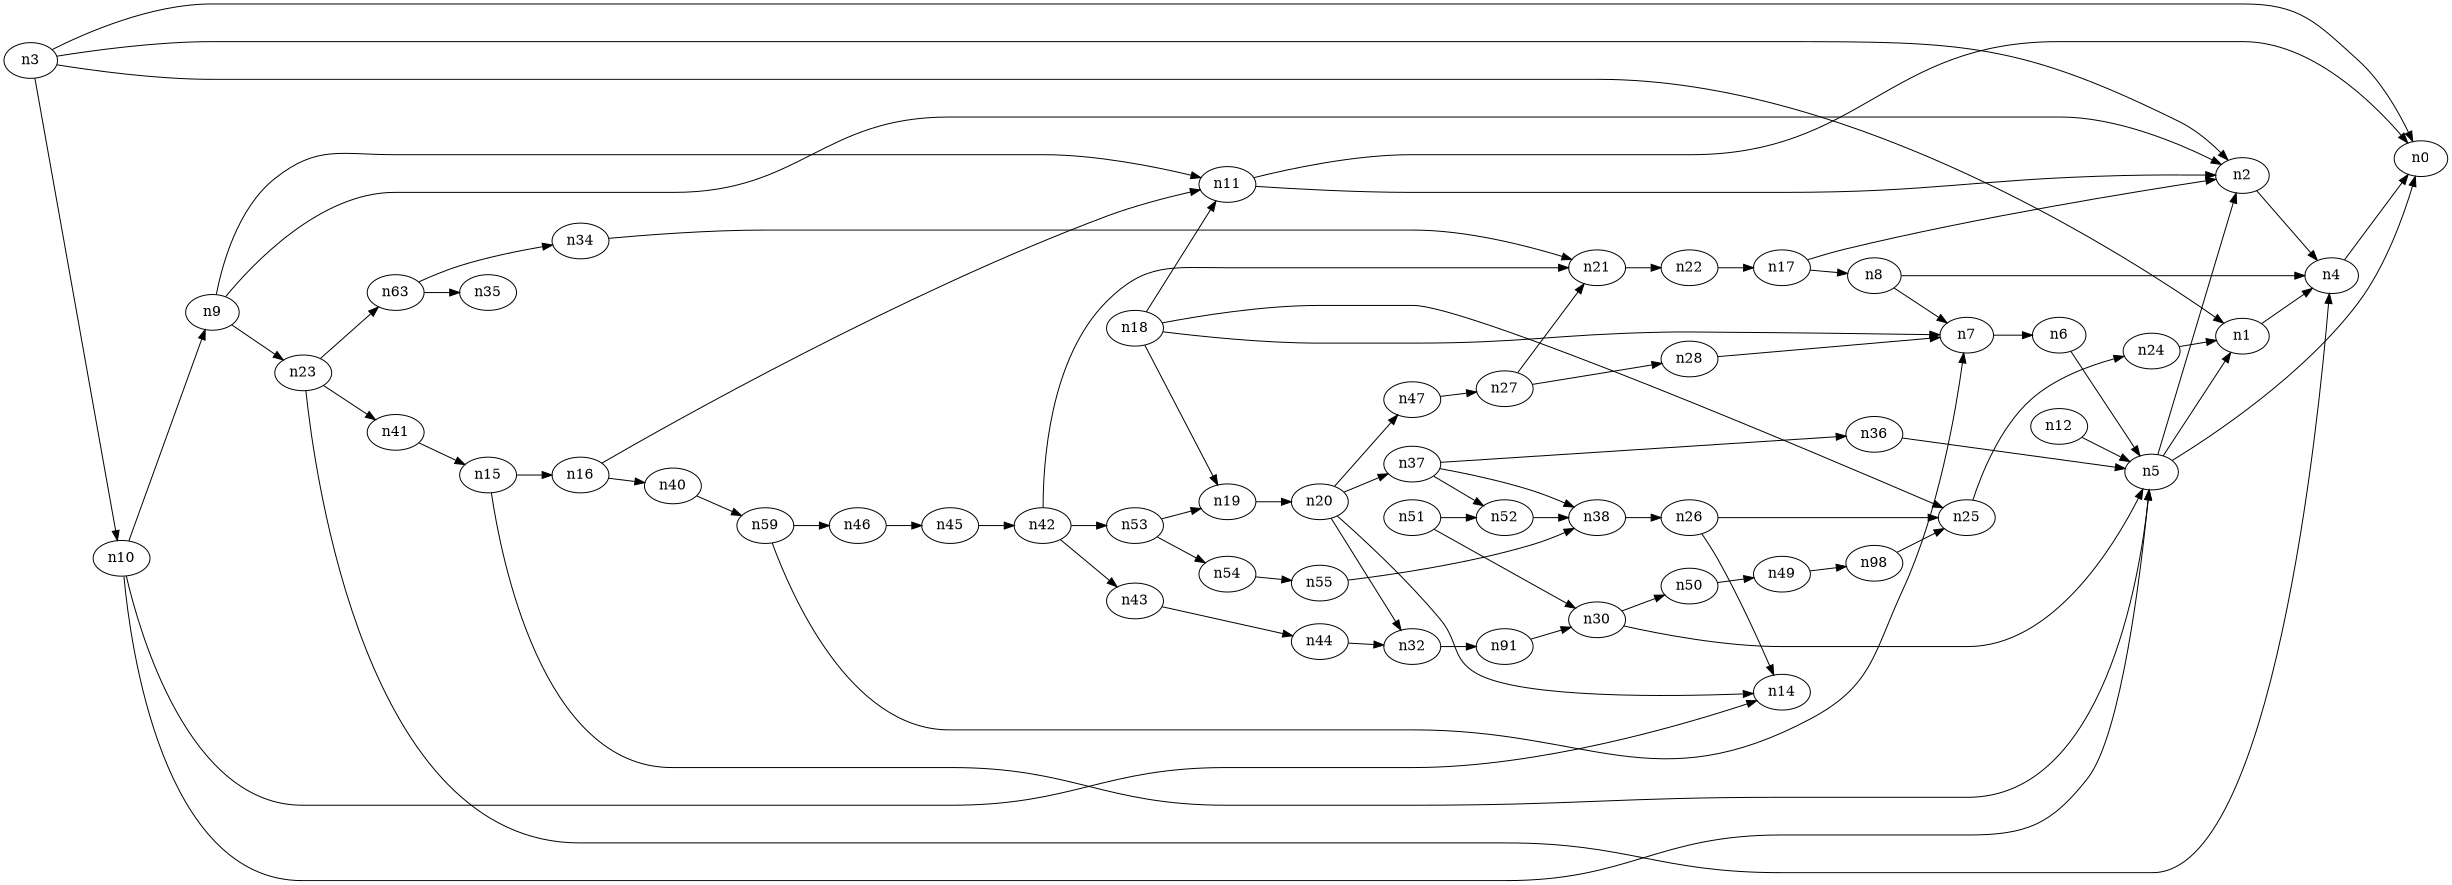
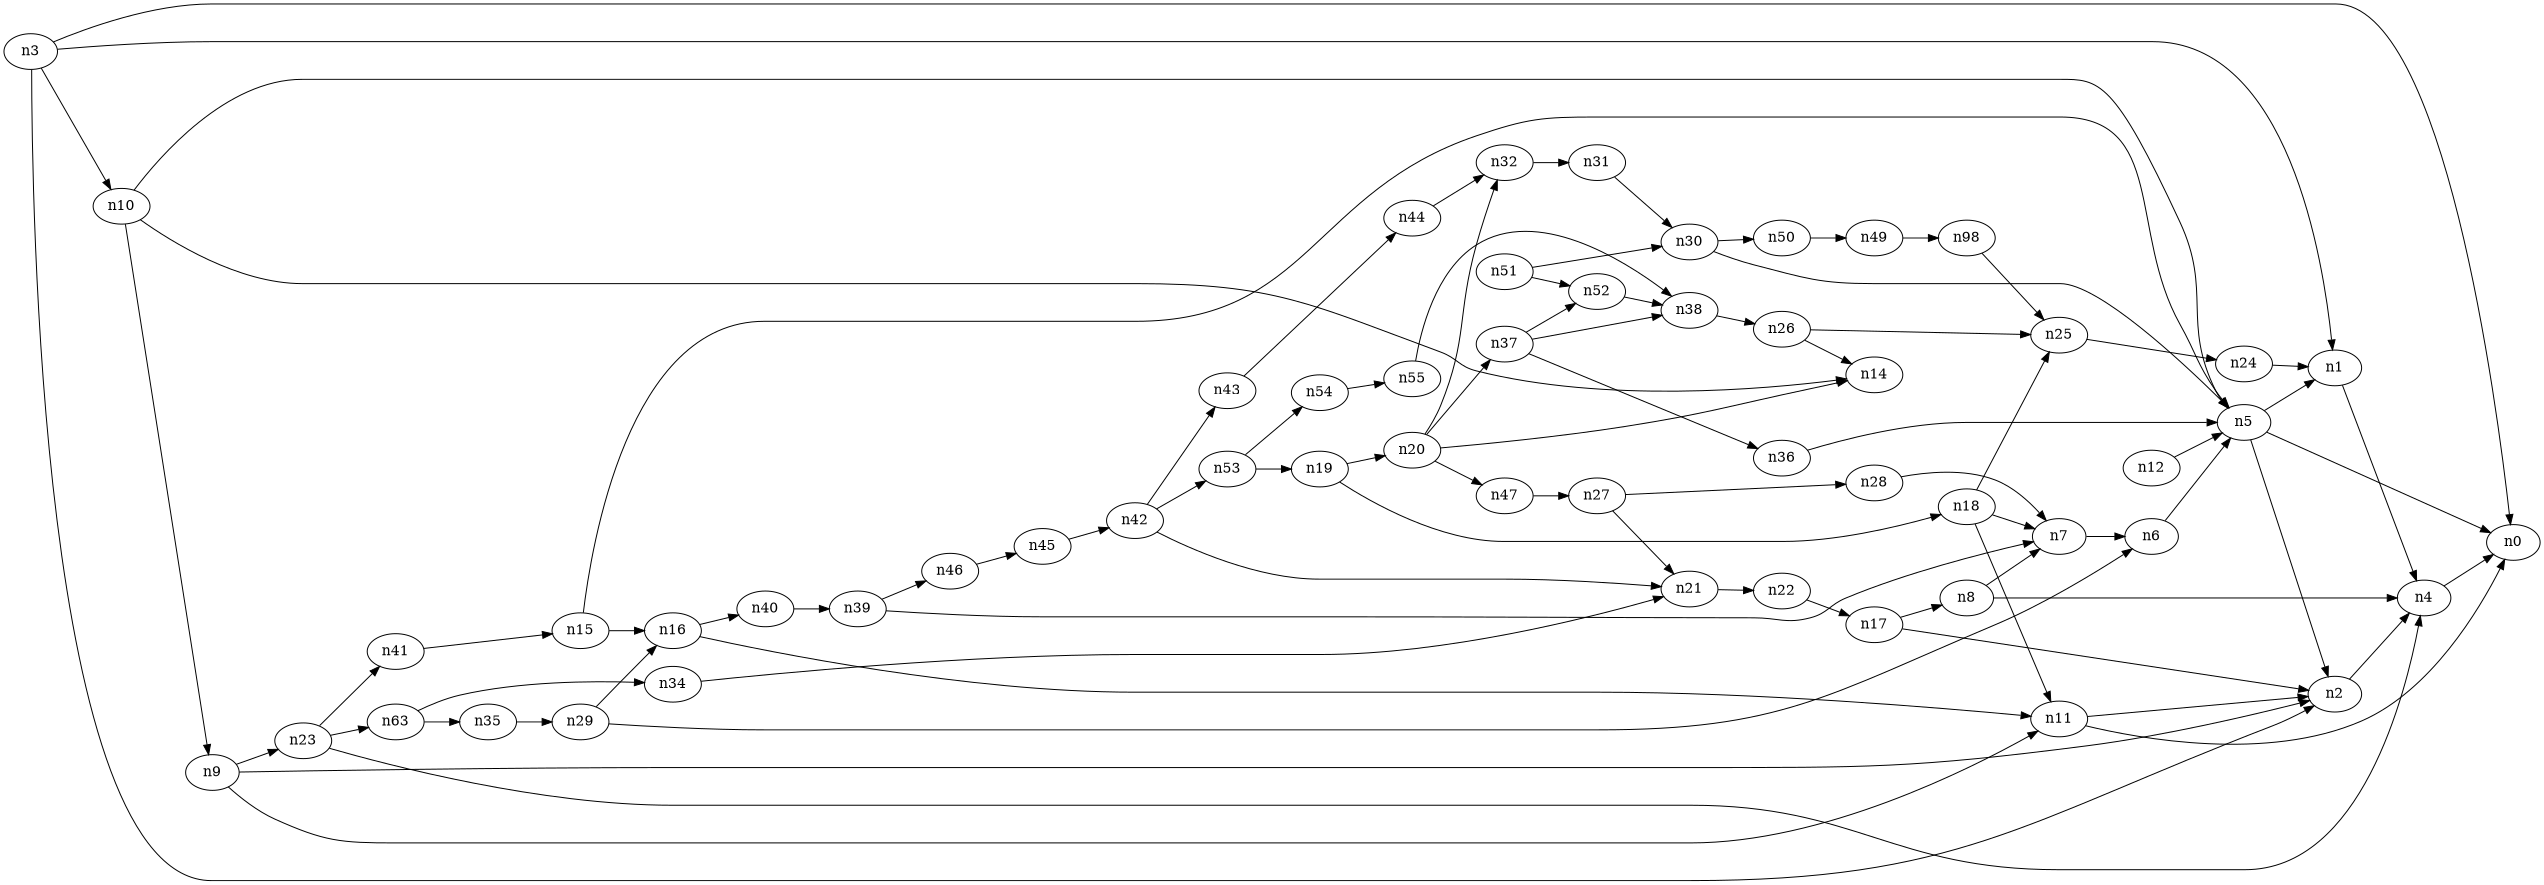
edge "n18" -> "n19": reversed
node "n59": label "n59" -> "n39"
node "n91": label "n91" -> "n31"
node "n29": added
